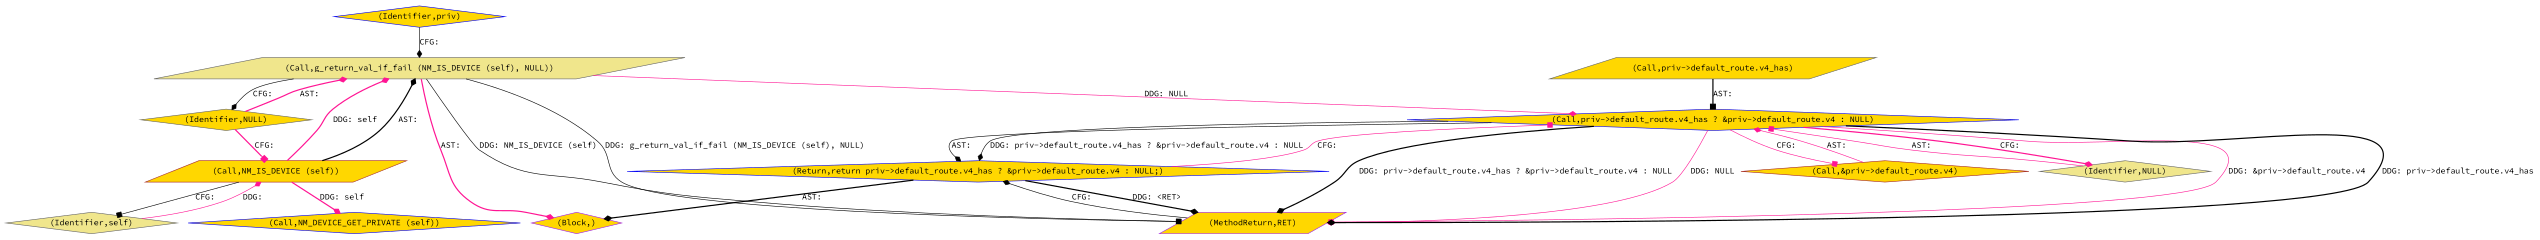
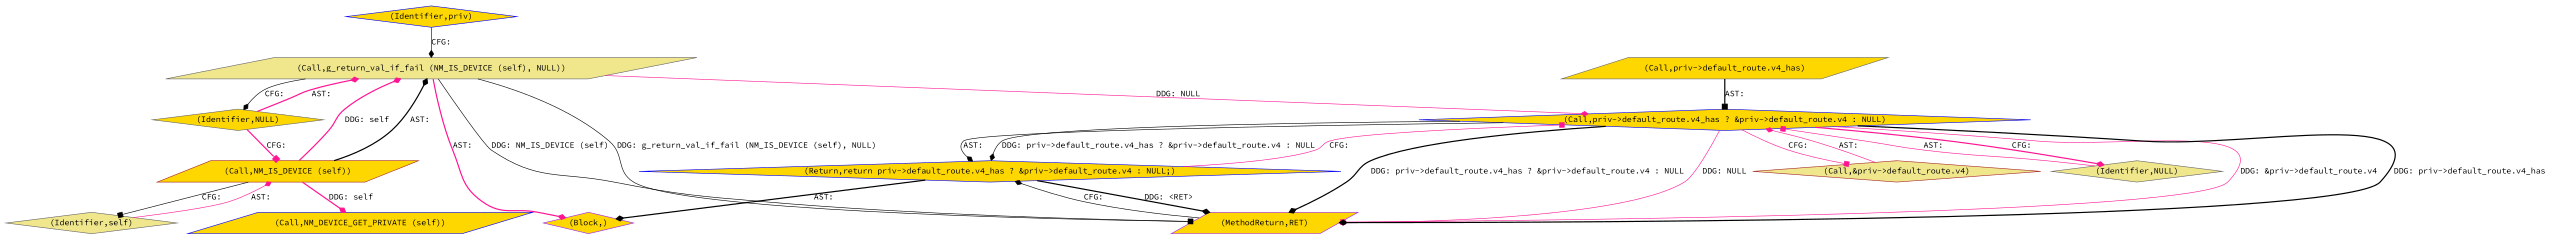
node "(Call,&priv->default_route.v4)": fillcolor gold -> khaki
edge "(Identifier,self)" -> "(Call,NM_IS_DEVICE (self))": label "DDG: " -> "AST: "
node "(Call,NM_DEVICE_GET_PRIVATE (self))": shape diamond -> parallelogram
